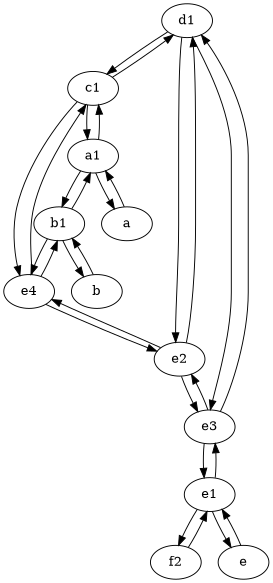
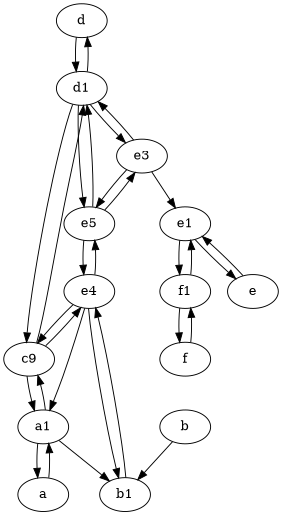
node "d": added
node "c1": label "c1" -> "c9"
edge "b1" -> "a1": now "e4" -> "a1"
edge "b1" -> "b": removed
node "e2": label "e2" -> "e5"
node "f": added
edge "e1" -> "e3": removed
node "f2": label "f2" -> "f1"
